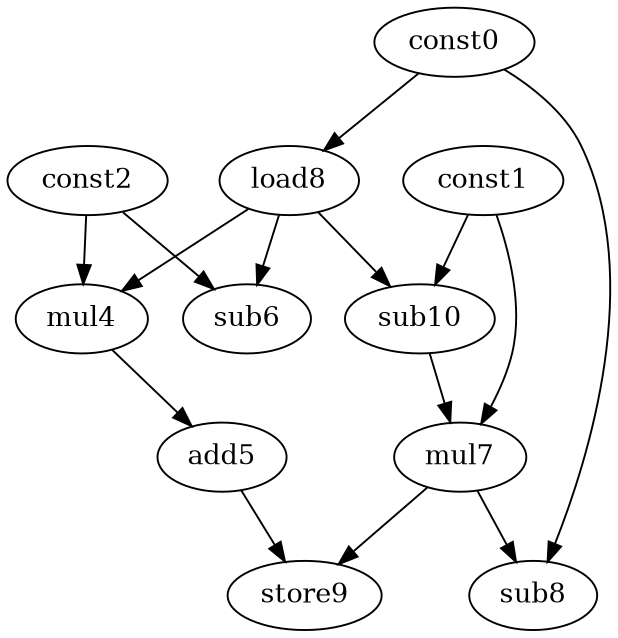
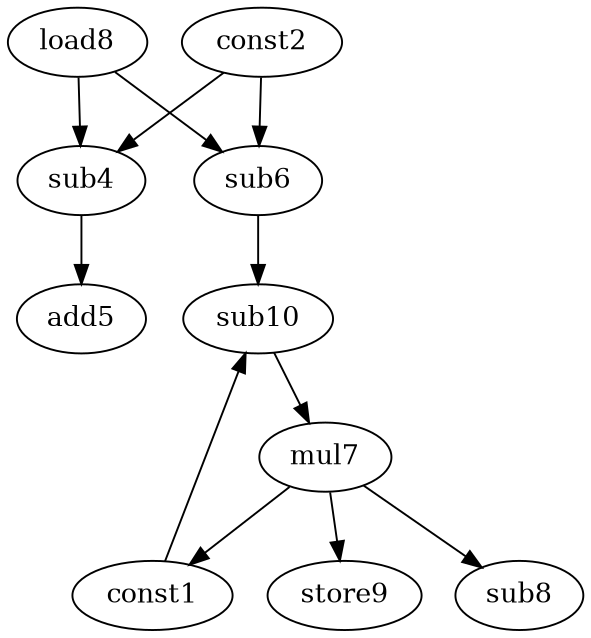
node "const0": removed
edge "load8" -> "sub10": now "sub6" -> "sub10"
edge "const1" -> "mul7": reversed
node "mul4": label "mul4" -> "sub4"
edge "add5" -> "store9": removed
